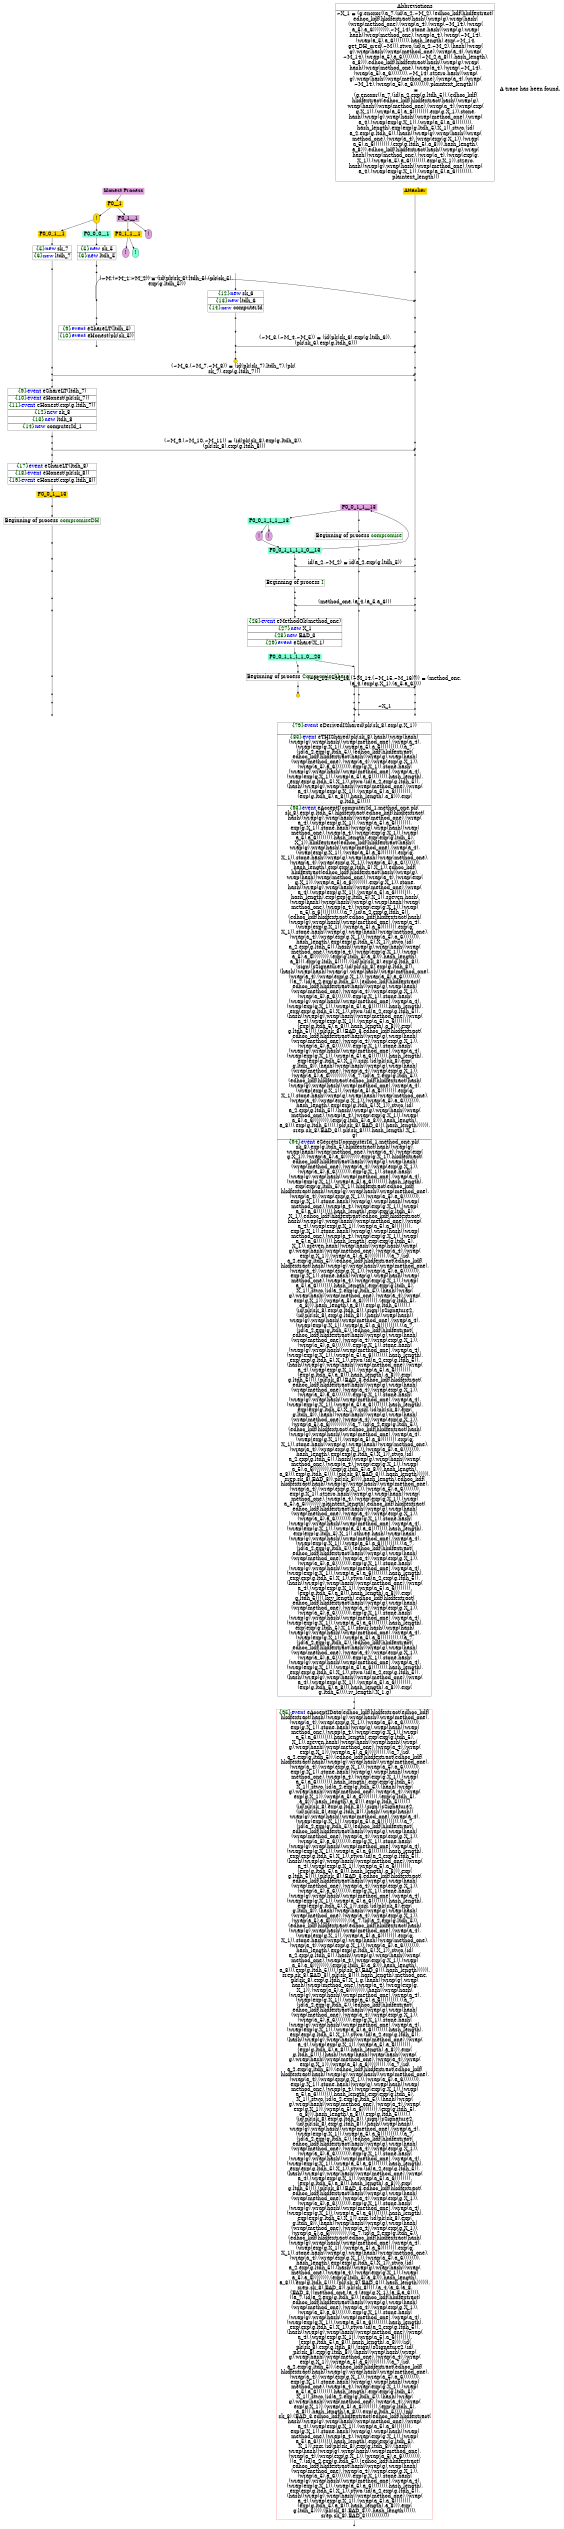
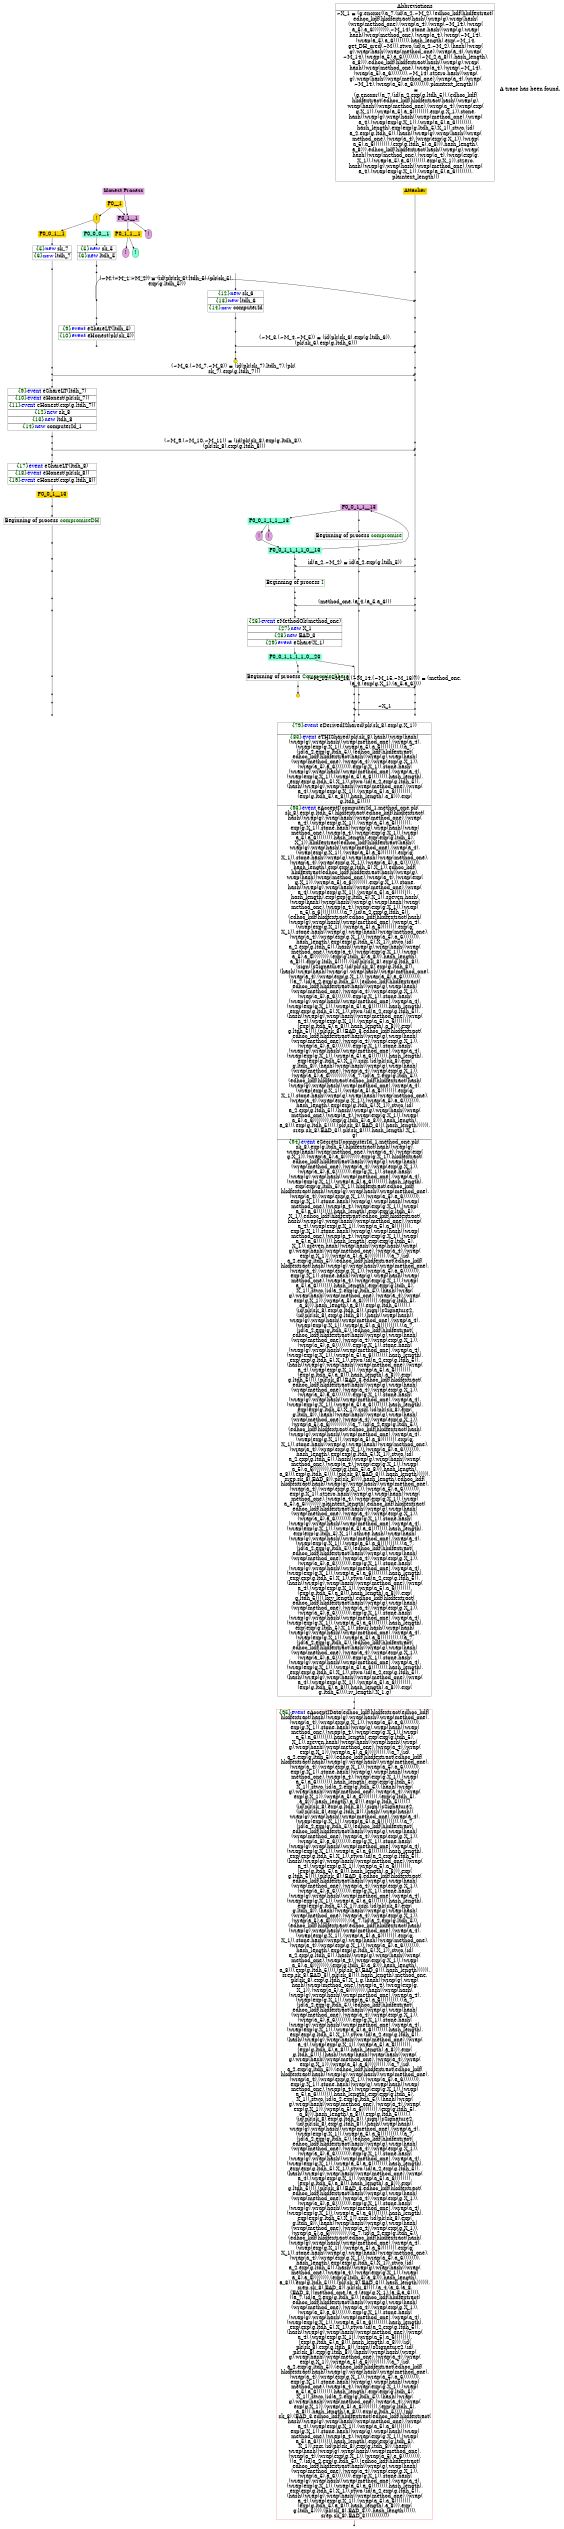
edge "Honest Process" -> "P0__1": now "Honest Process" -> "P0_1__1"
